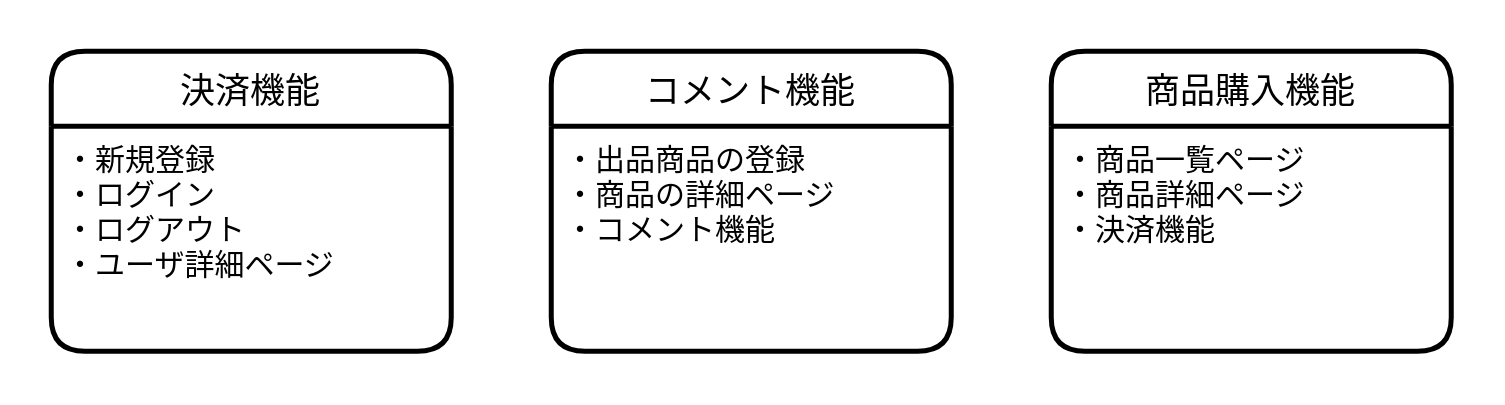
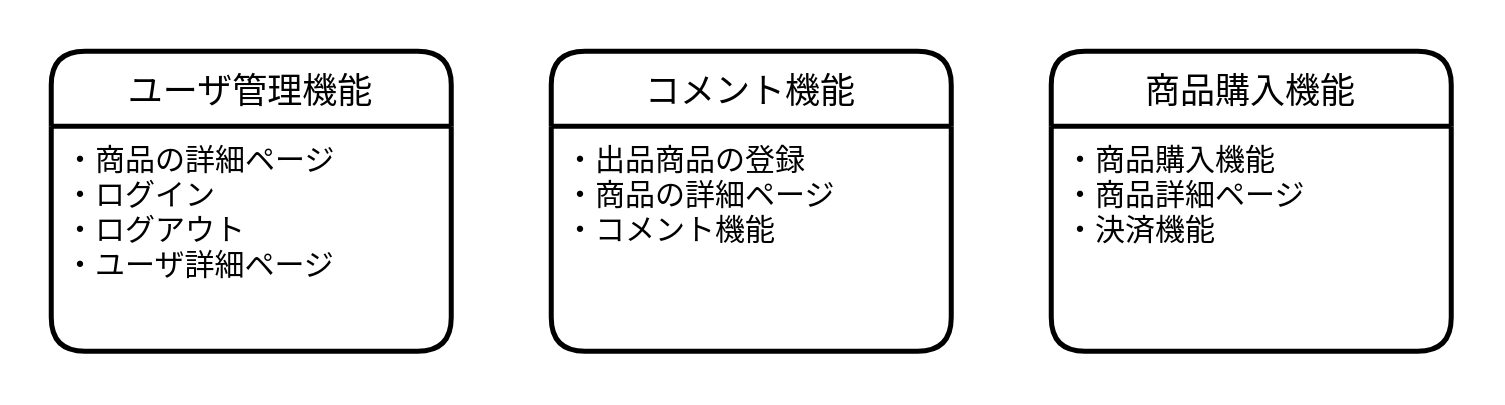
node "決済機能": label "決済機能" -> "ユーザ管理機能"
node "・新規登録 ・ログイン ・ログアウト ・ユーザ詳細ページ": label "・新規登録 ・ログイン ・ログアウト ・ユーザ詳細ページ" -> "・商品の詳細ページ ・ログイン ・ログアウト ・ユーザ詳細ページ"
node "・商品一覧ページ ・商品詳細ページ ・決済機能": label "・商品一覧ページ ・商品詳細ページ ・決済機能" -> "・商品購入機能 ・商品詳細ページ ・決済機能"
